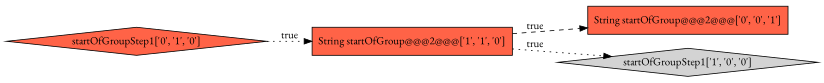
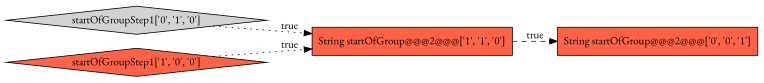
node "startOfGroupStep1['0', '1', '0']": fillcolor tomato -> lightgray
edge "String startOfGroup@@@2@@@['1', '1', '0']" -> "startOfGroupStep1['1', '0', '0']": reversed
node "startOfGroupStep1['1', '0', '0']": fillcolor lightgray -> tomato
